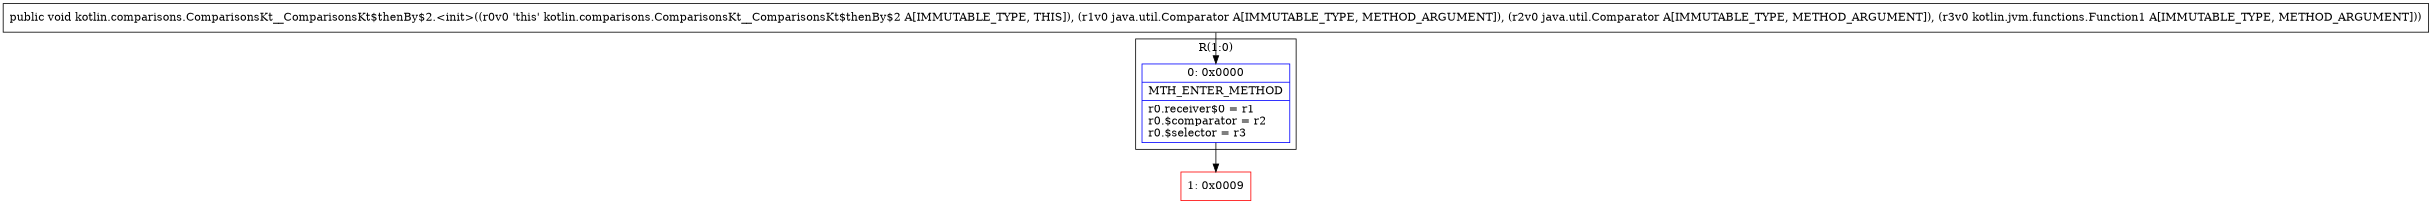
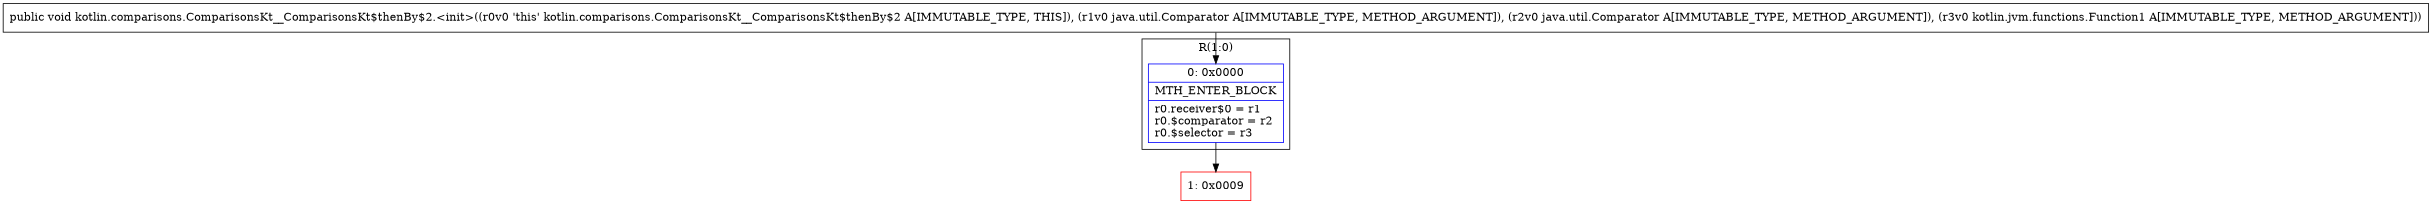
node "0: 0x0000": text "MTH_ENTER_METHOD" -> "MTH_ENTER_BLOCK"
